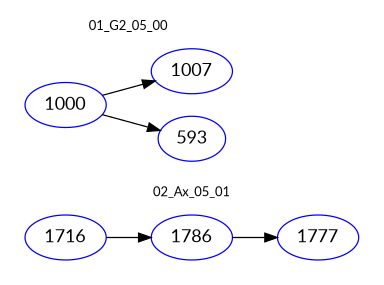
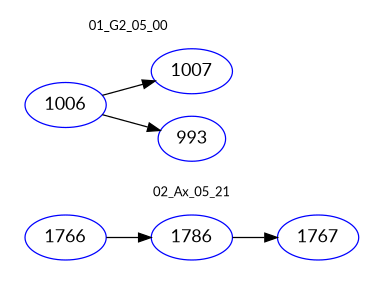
node "1000": label "1000" -> "1006"
node "593": label "593" -> "993"
cluster "02_Ax_05_01": label "02_Ax_05_01" -> "02_Ax_05_21"
node "1716": label "1716" -> "1766"
node "1777": label "1777" -> "1767"
